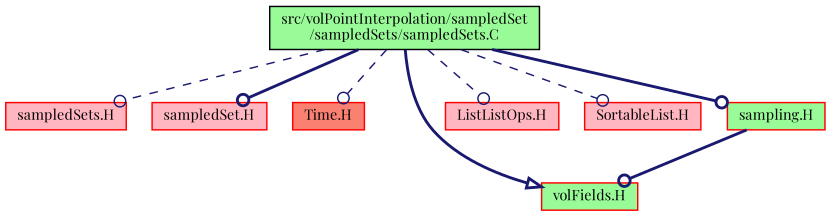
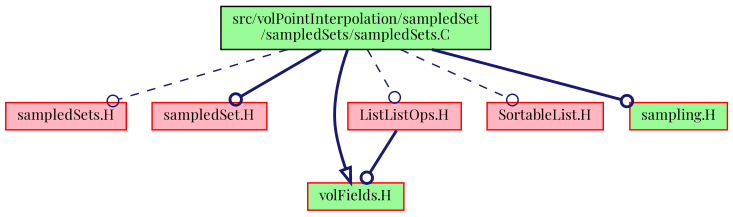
node "Time.H": removed
edge "sampling.H" -> "volFields.H": now "ListListOps.H" -> "volFields.H"
